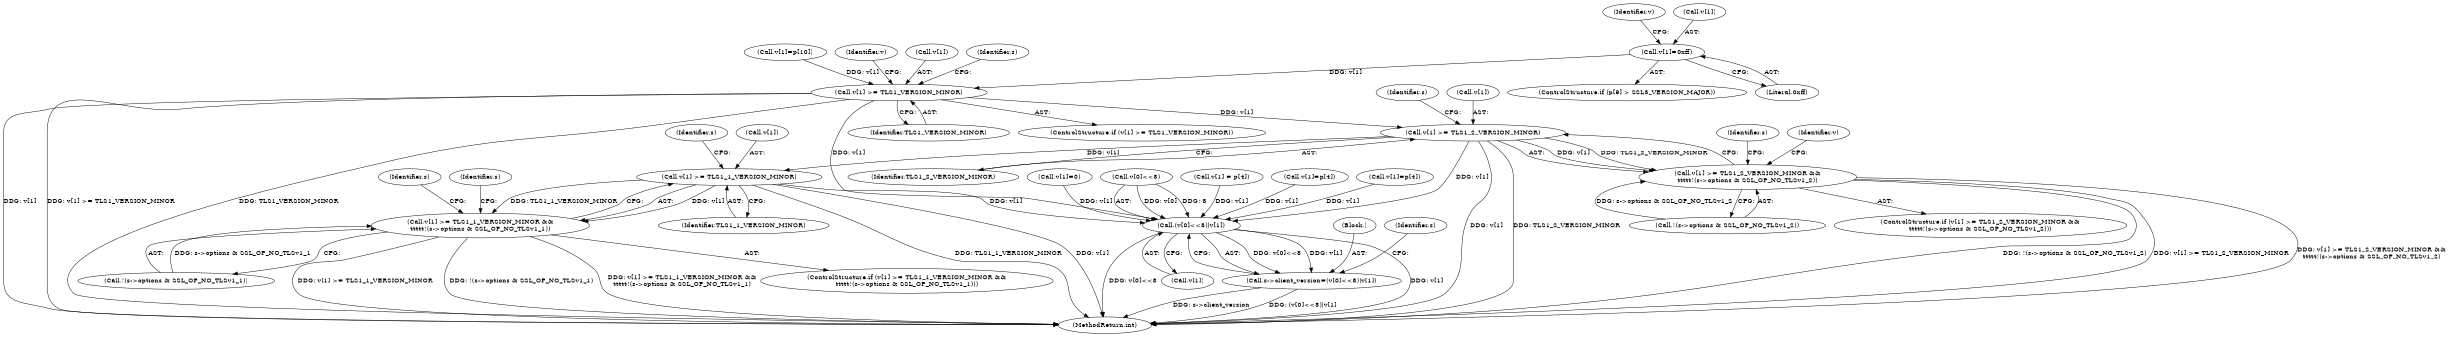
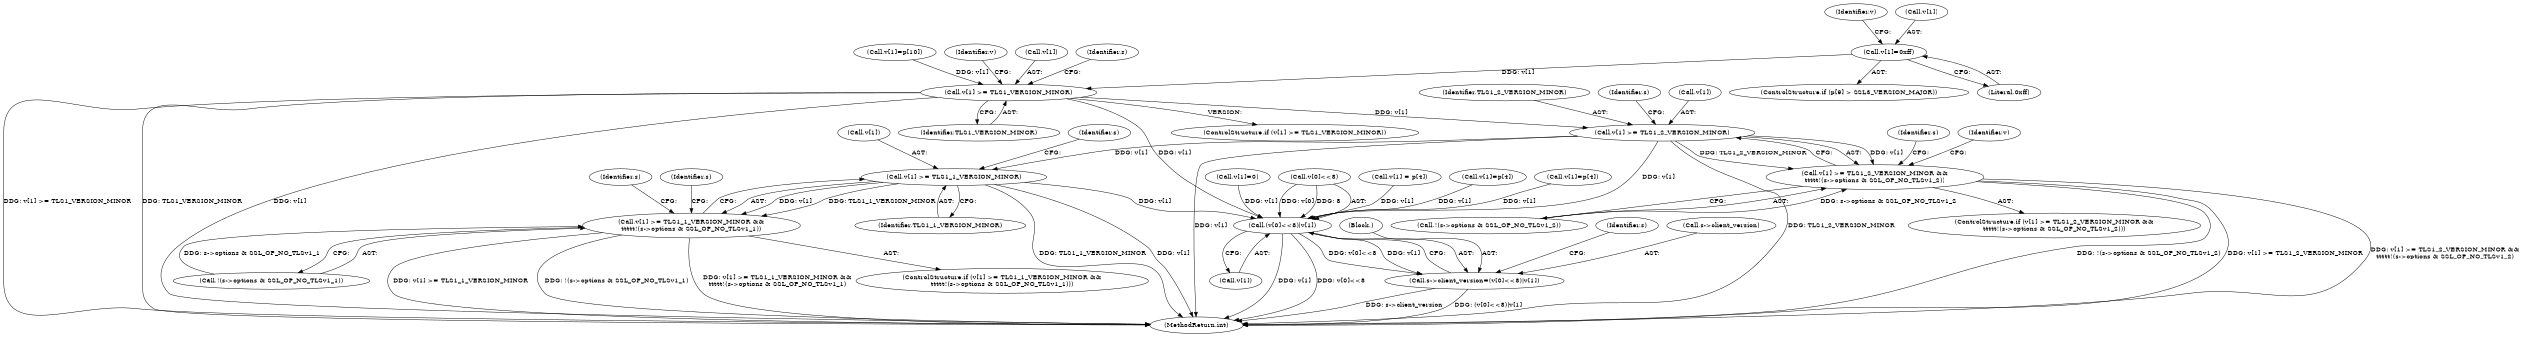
edge "(Call,v[1] >= TLS1_VERSION_MINOR)" -> "(ControlStructure,if (v[1] >= TLS1_VERSION_MINOR))": label "AST: " -> "VERSION: "
edge "(Call,v[1] >= TLS1_2_VERSION_MINOR)" -> "(Identifier,TLS1_2_VERSION_MINOR)": removed, label "CFG:"
node "(Call,s->client_version)": added
